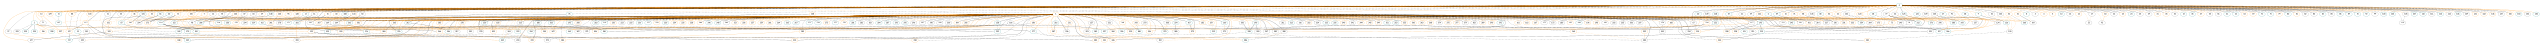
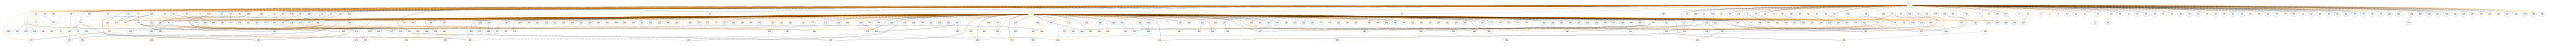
node "155": removed
